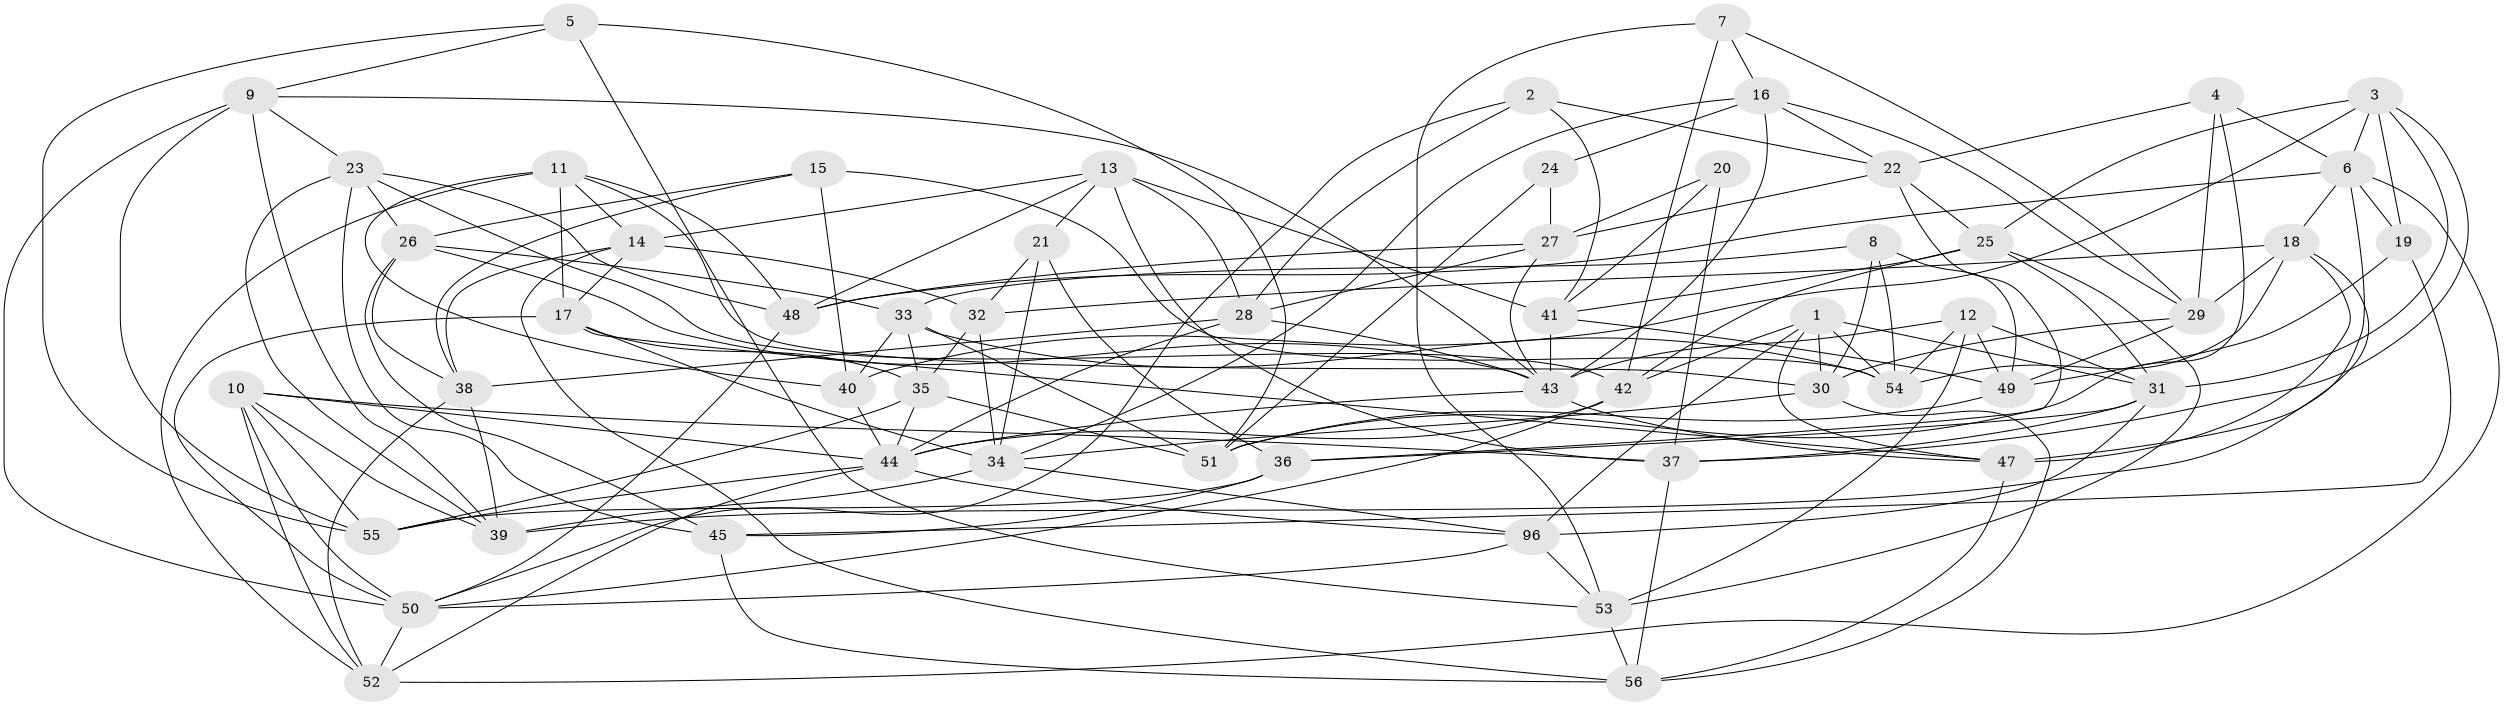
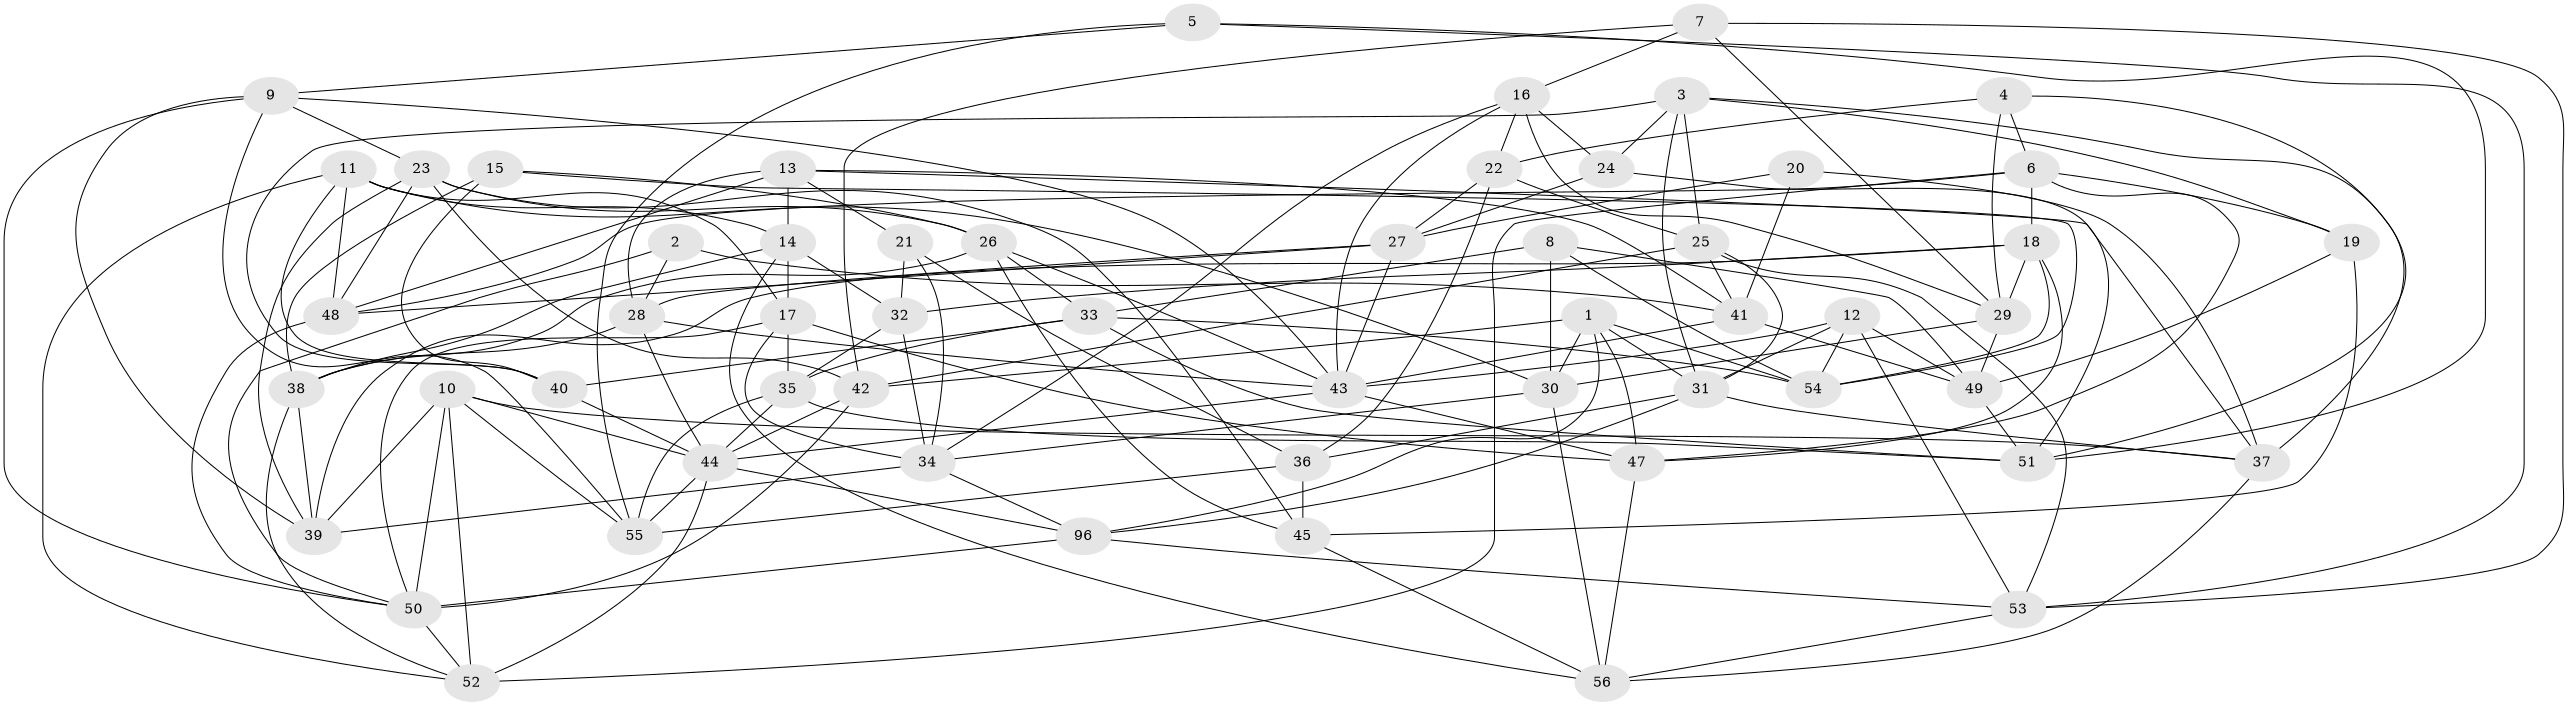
edge "2" -- "22": removed
edge "3" -- "6": now "3" -- "24"
